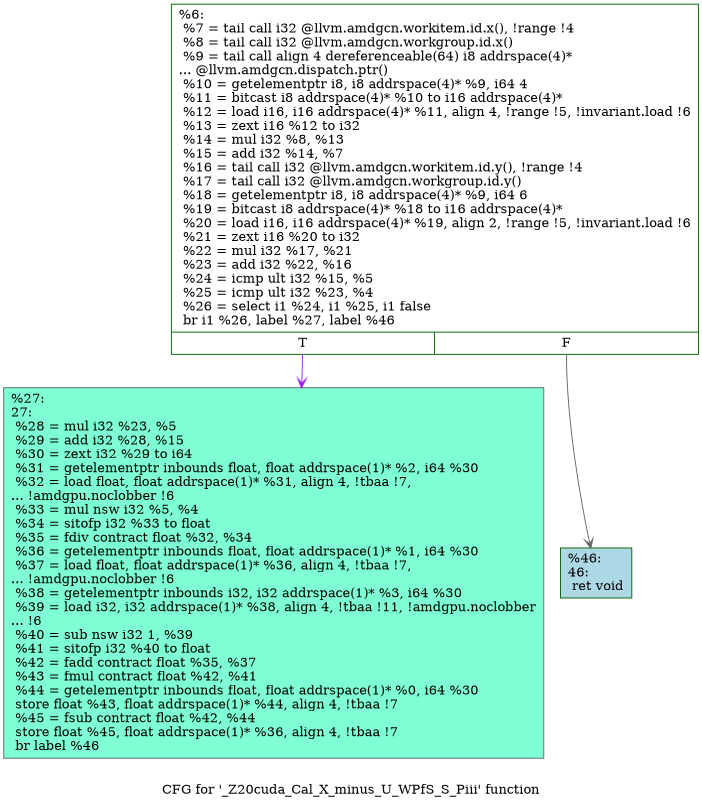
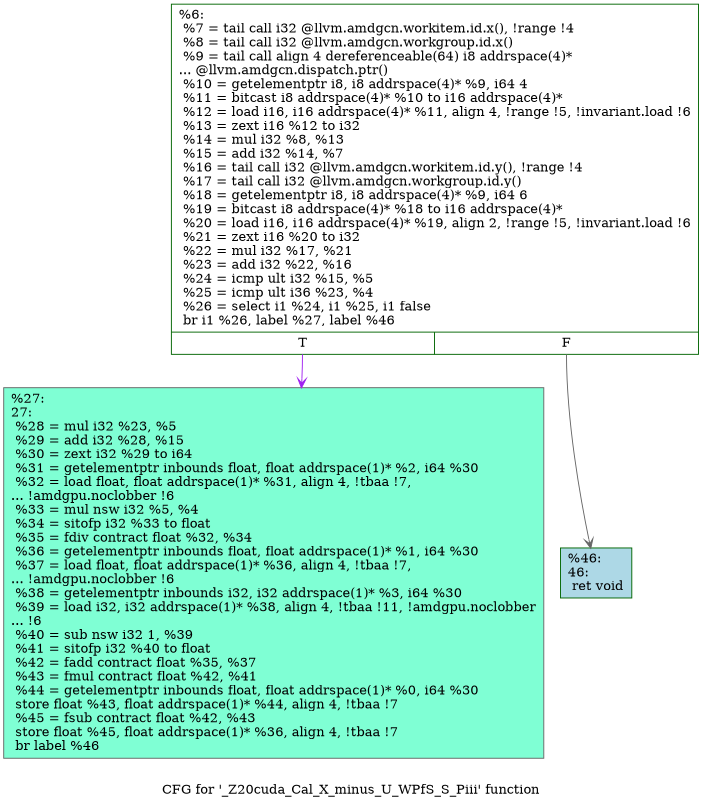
node "%6:": text "%25 = icmp ult i32 %23, %4" -> "%25 = icmp ult i36 %23, %4"
node "%27:": text "%45 = fsub contract float %42, %44" -> "%45 = fsub contract float %42, %43"
